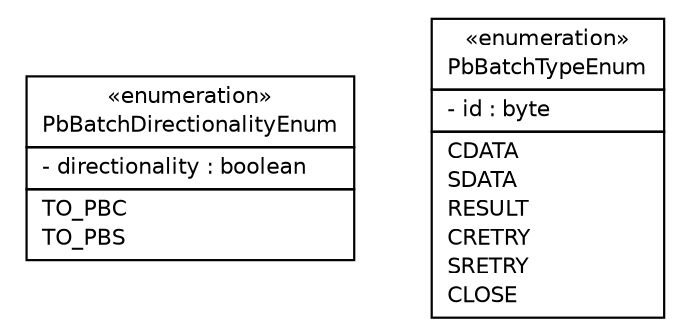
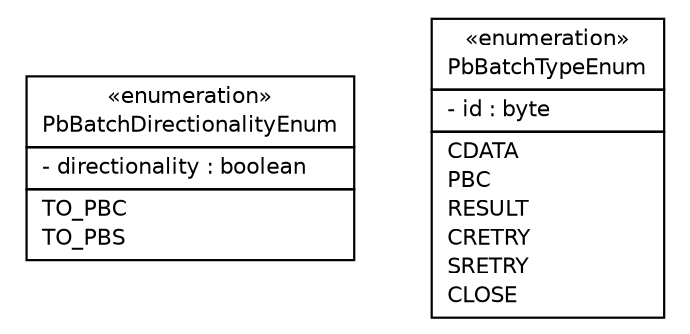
node "PbBatchTypeEnum": text "SDATA" -> "PBC"
